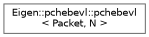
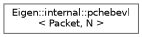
node "Eigen::pchebevl::pchebevl < Packet, N >": label "Eigen::pchebevl::pchebevl < Packet, N >" -> "Eigen::internal::pchebevl < Packet, N >"
